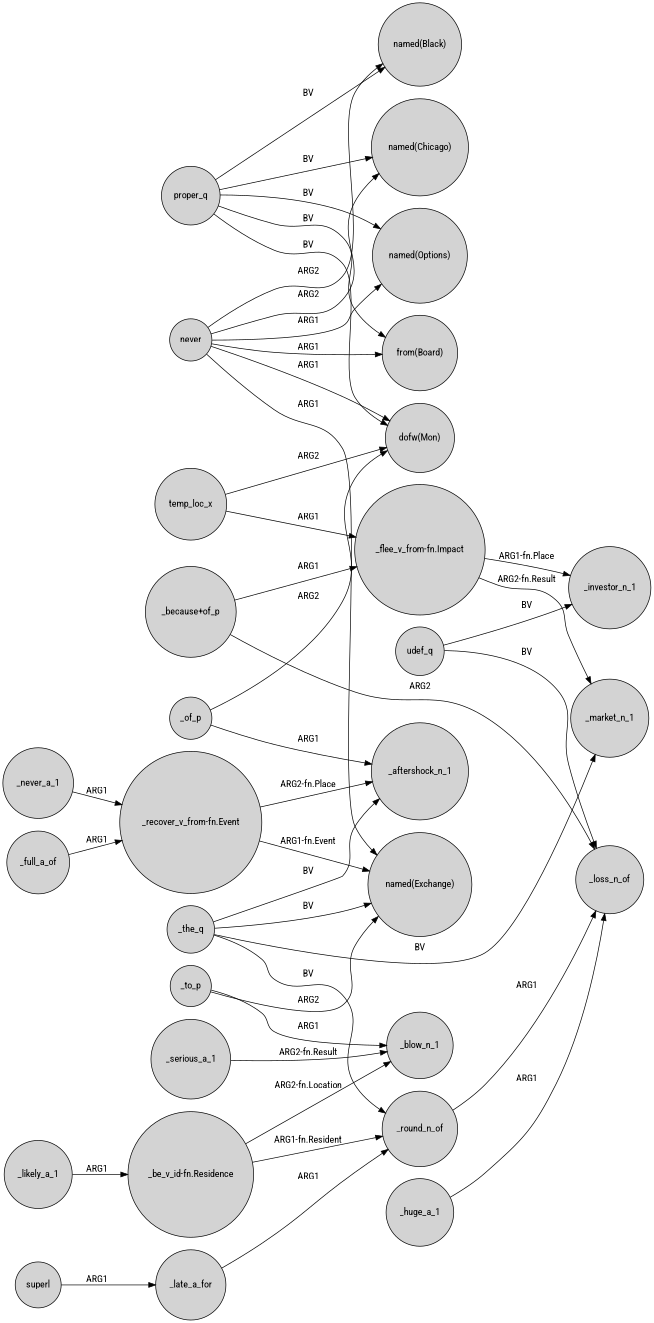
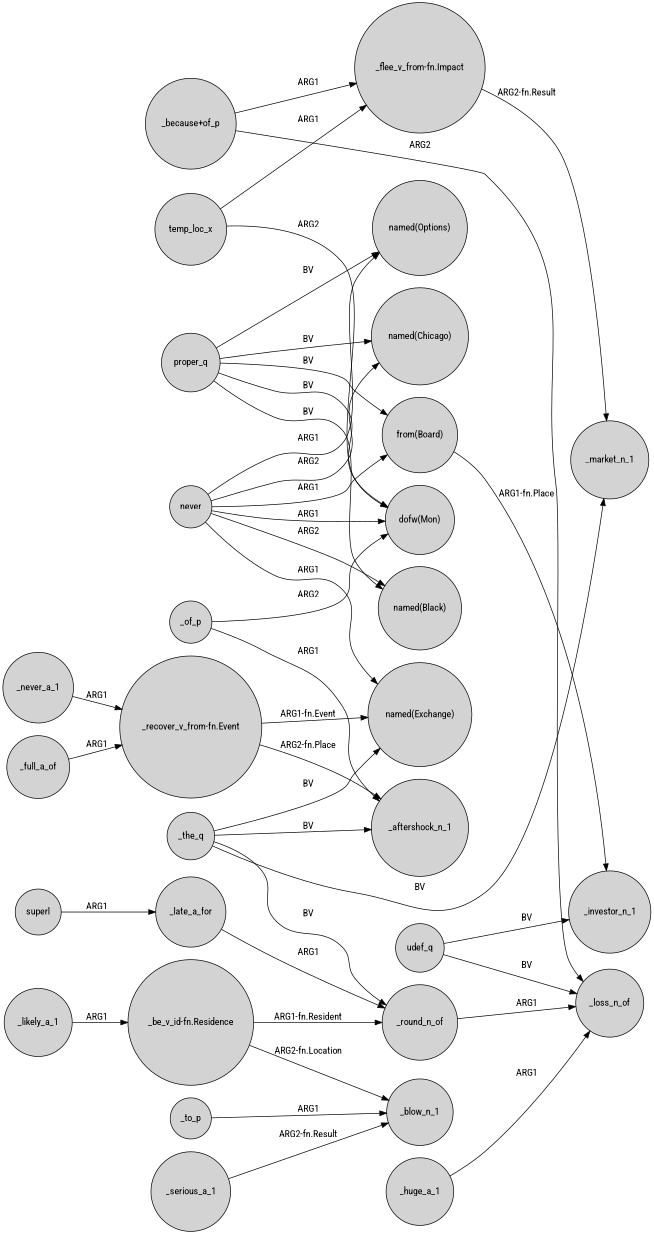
edge "_flee_v_from-fn.Impact" -> "_investor_n_1": now "from(Board)" -> "_investor_n_1"
edge "_to_p" -> "named(Exchange)": removed, label "ARG2"
